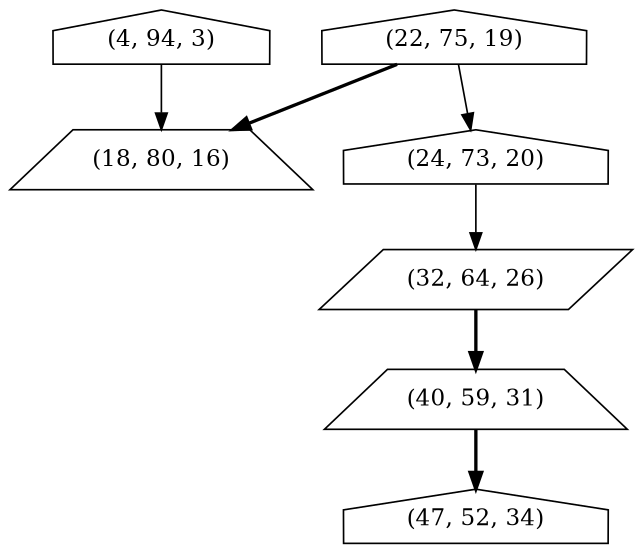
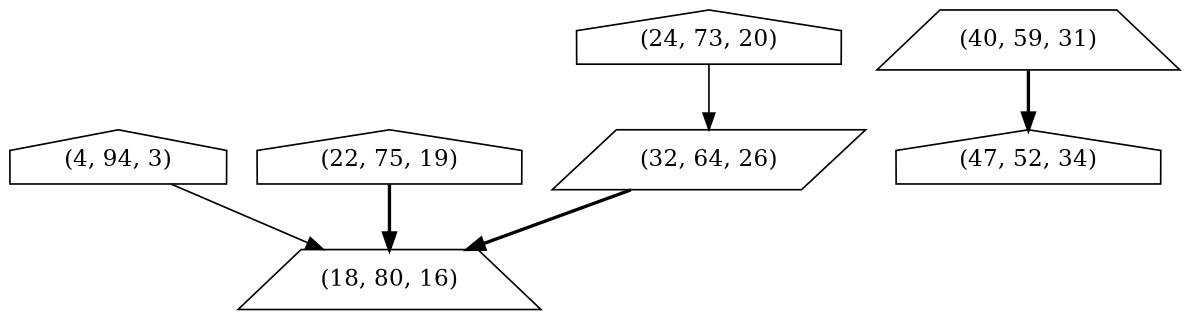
edge "(22, 75, 19)" -> "(24, 73, 20)": removed
edge "(32, 64, 26)" -> "(40, 59, 31)": now "(32, 64, 26)" -> "(18, 80, 16)"
